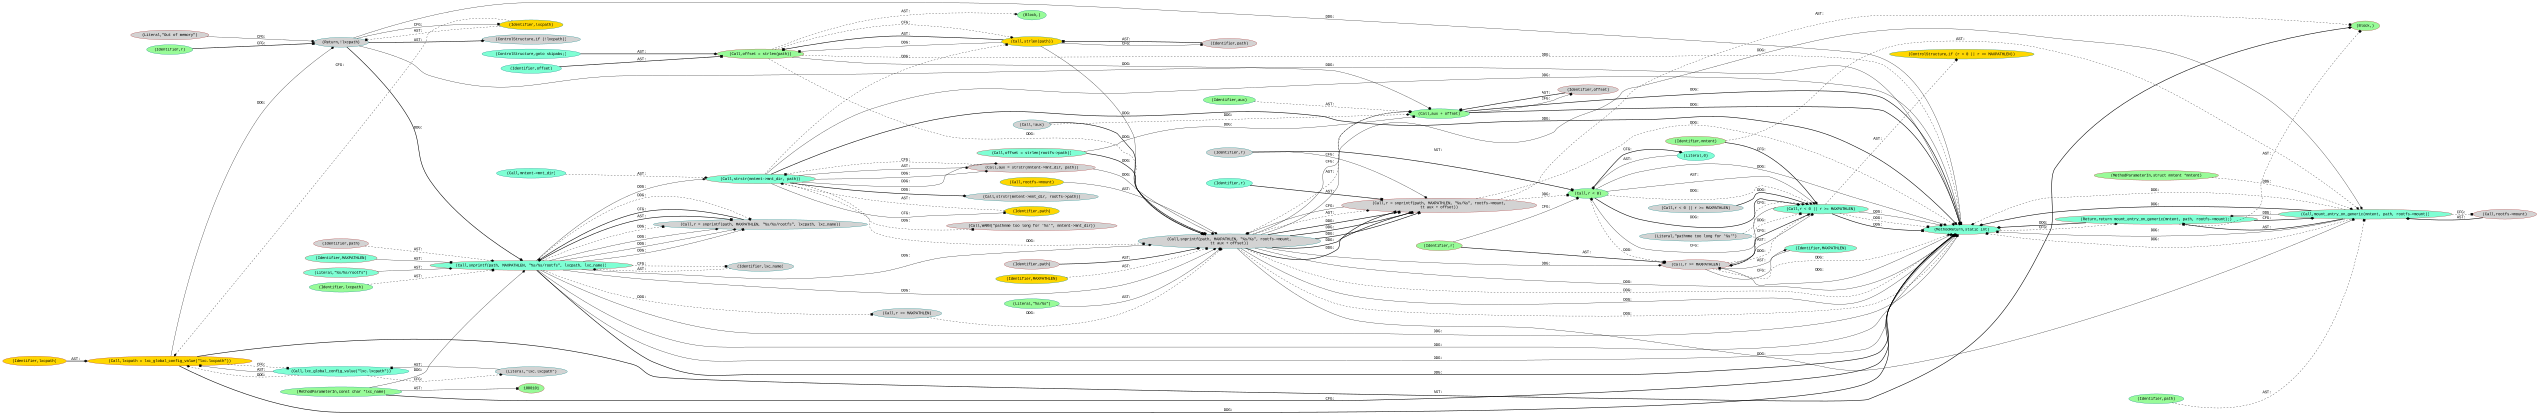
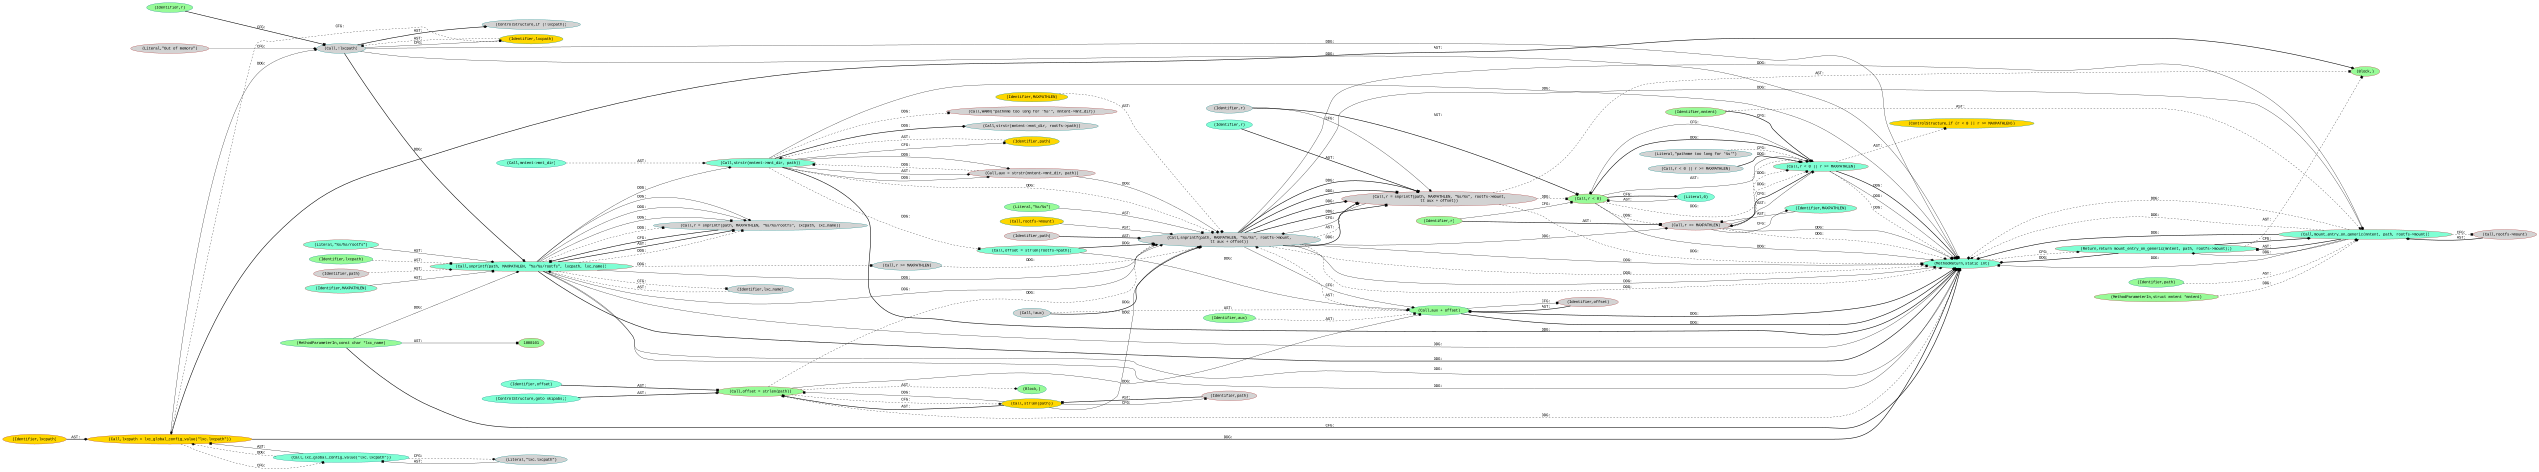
node "(Return,!lxcpath)": label "(Return,!lxcpath)" -> "(Call,!lxcpath)"
edge "(Call,strstr(mntent->mnt_dir, path))" -> "(Call,strlen(path))": now "(Call,strstr(mntent->mnt_dir, path))" -> "(Call,offset = strlen(rootfs->path))"
edge "(Call,!aux)" -> "(Call,aux + offset)": label "DDG: " -> "AST: "
edge "(Call,aux = strstr(mntent->mnt_dir, path))" -> "(Call,strstr(mntent->mnt_dir, path))": label "CFG: " -> "DDG: "
node "(Call,r < 0)": color teal -> brown
